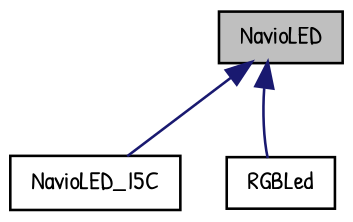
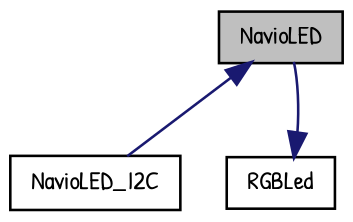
edge "RGBLed" -> "NavioLED": reversed
node "NavioLED_I5C": label "NavioLED_I5C" -> "NavioLED_I2C"
